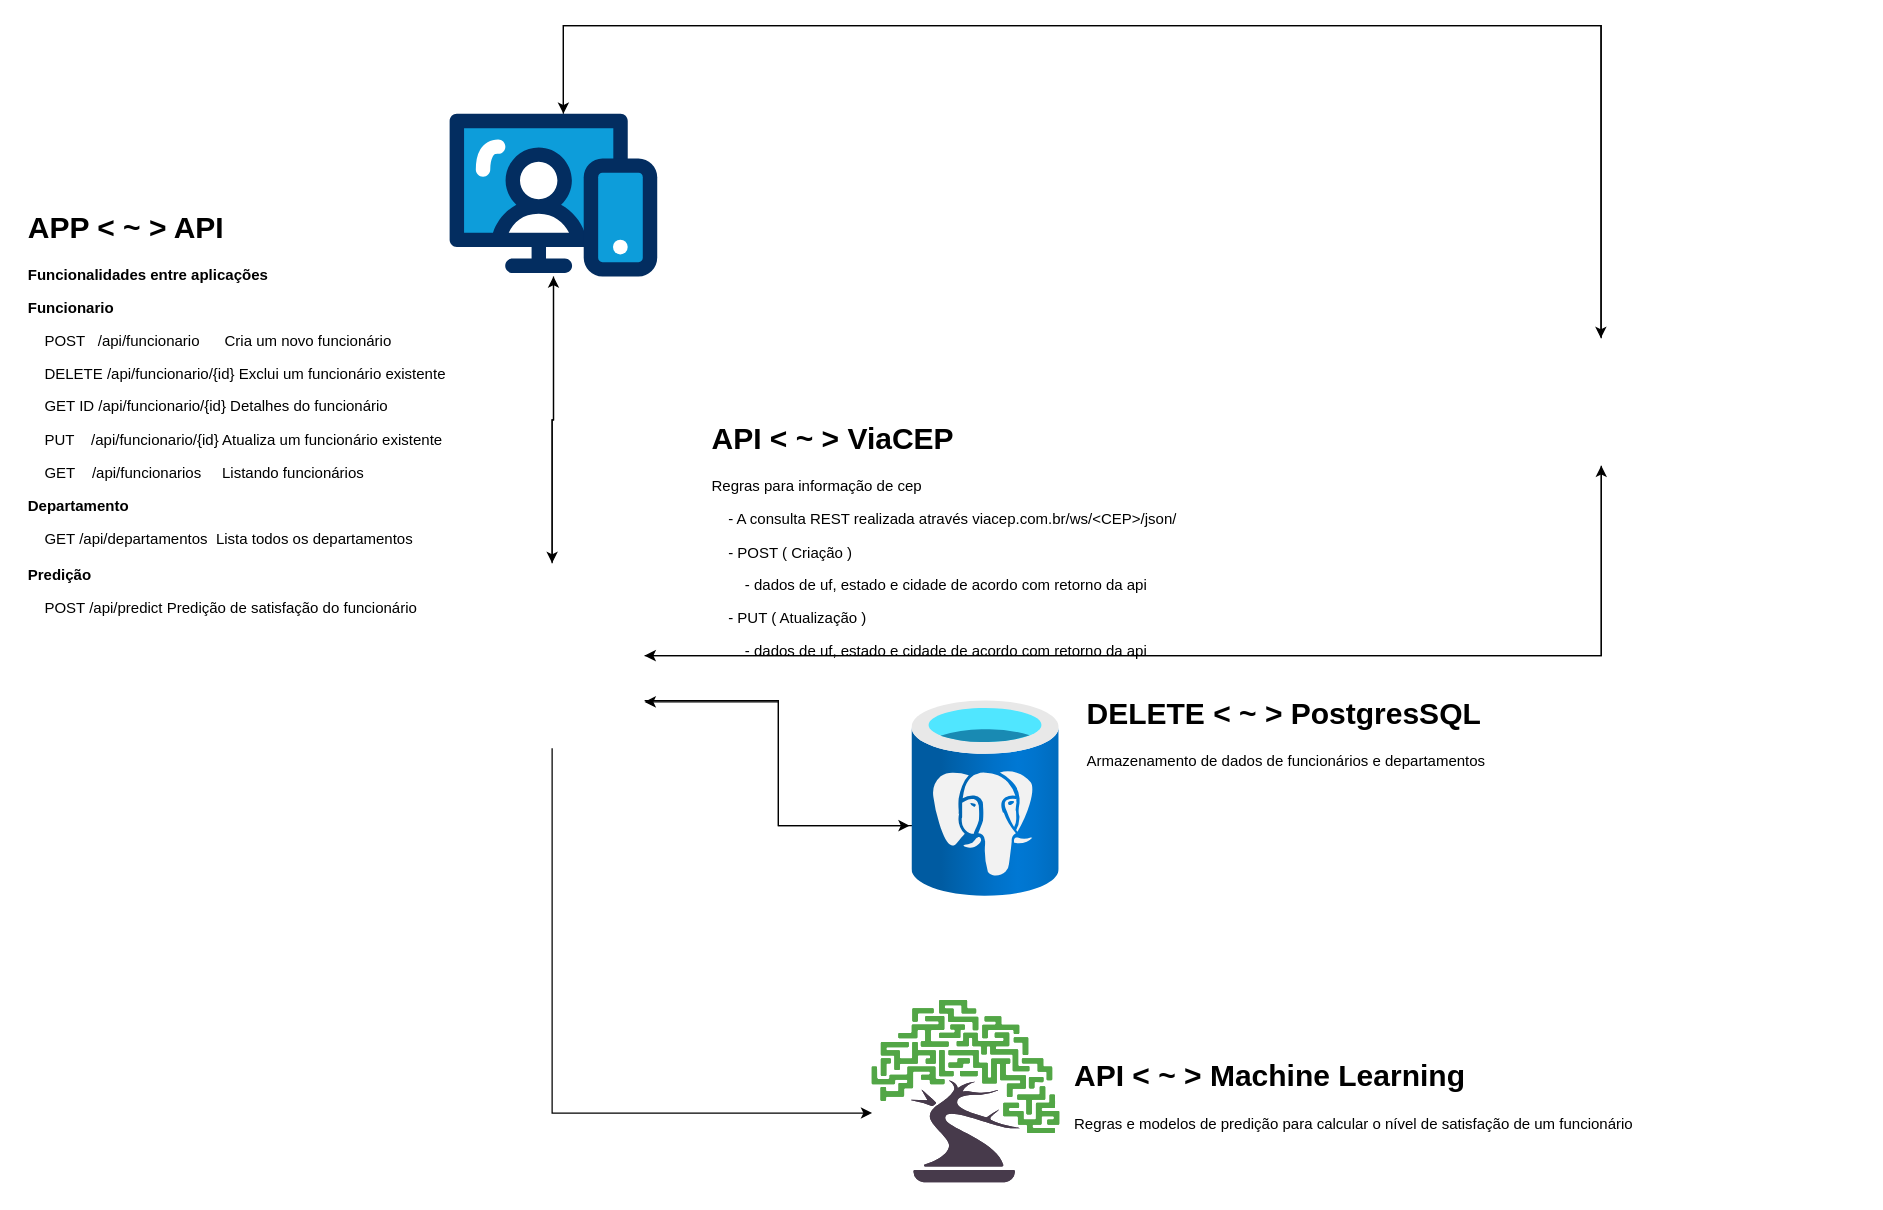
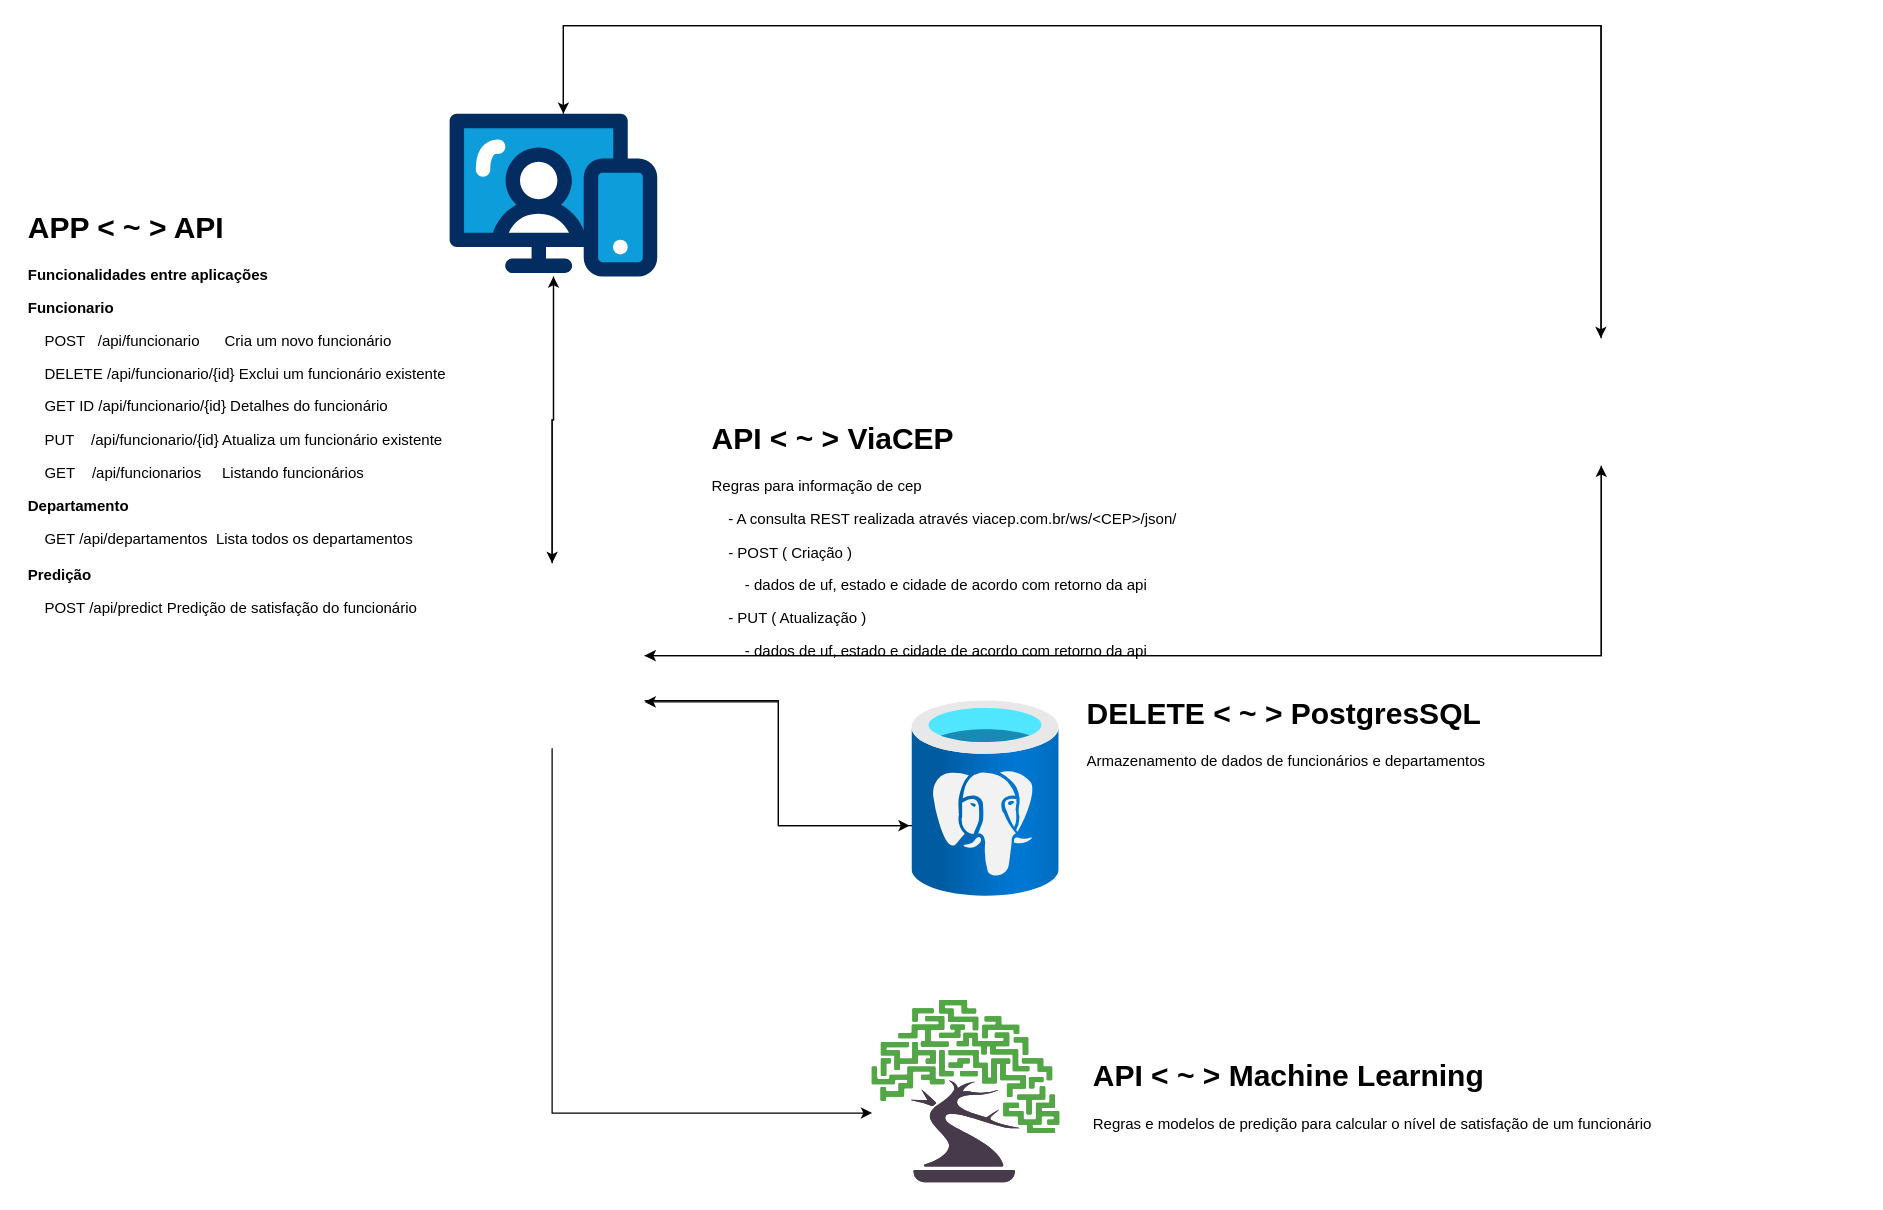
node "API < ~ > Machine LearningRegras e modelos de predição para calcular o nível de satisfação de um funcionário": moved (1359, 1107) -> (1378, 1107)
